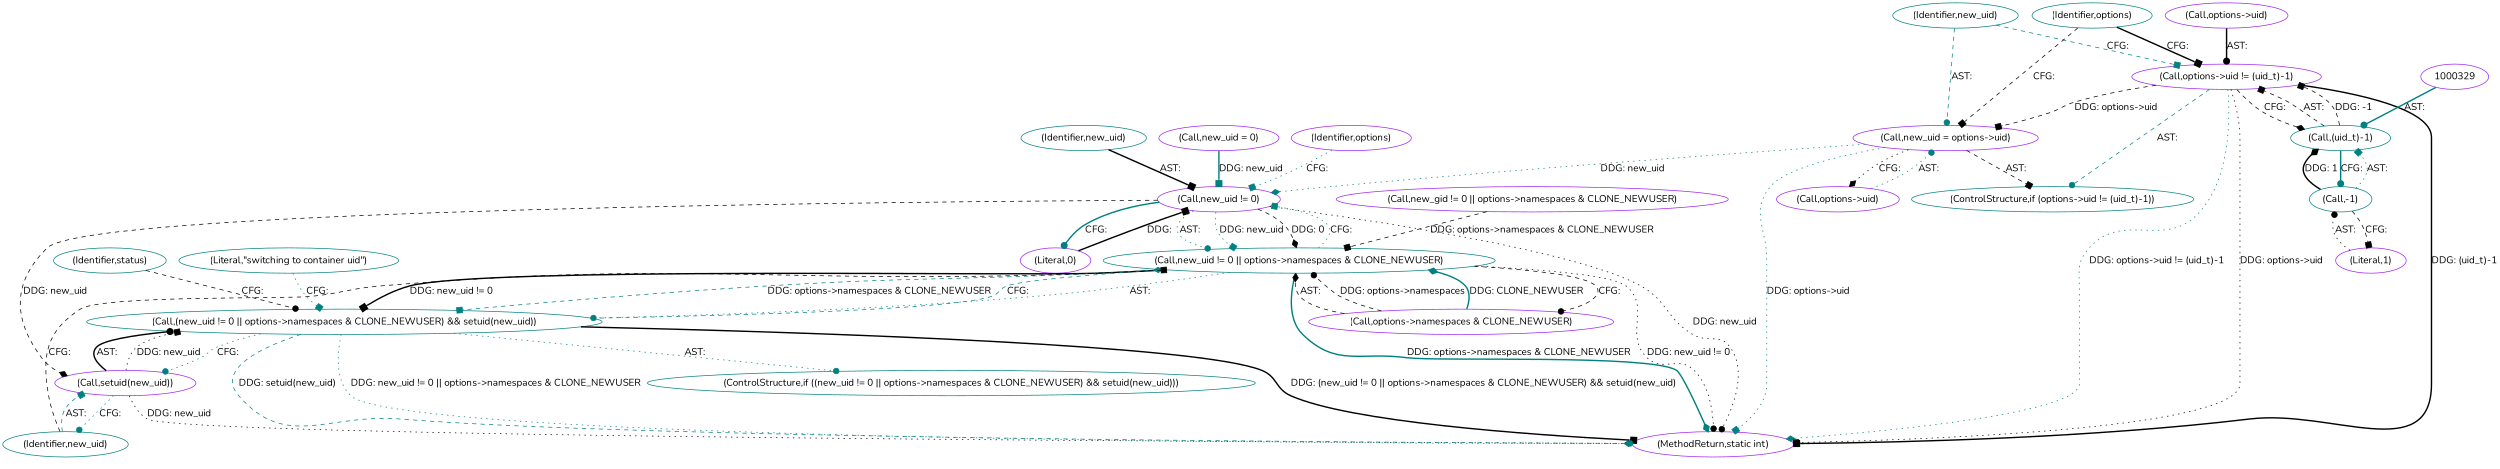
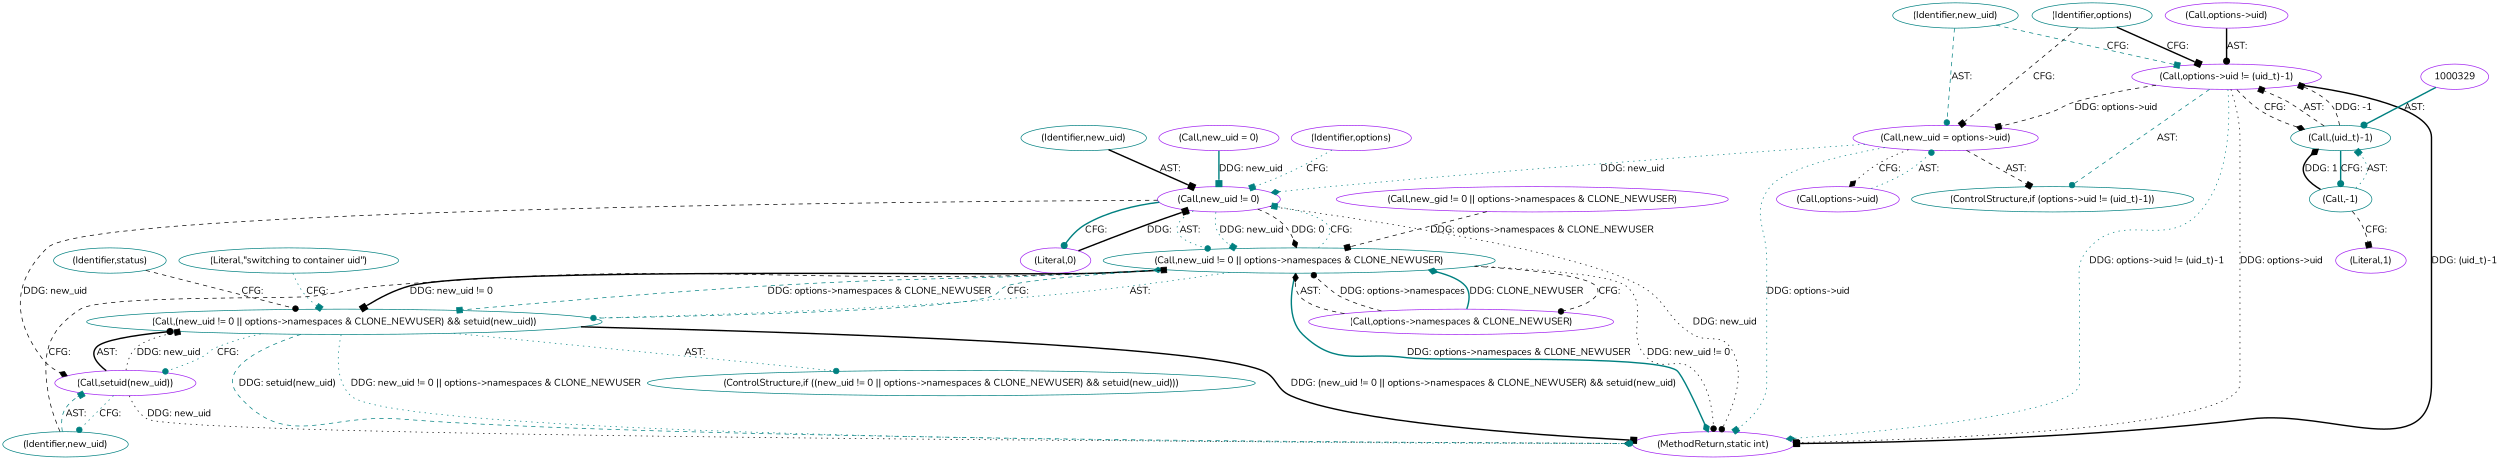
edge "(Literal,1)" -> "(Call,-1)": removed, label "AST:"
